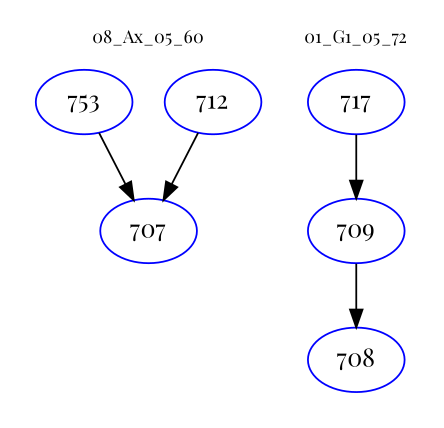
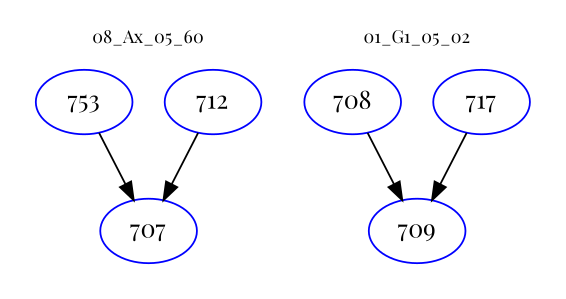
cluster "01_G1_05_72": label "01_G1_05_72" -> "01_G1_05_02"
edge "709" -> "708": reversed
